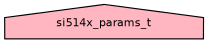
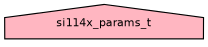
node "si514x_params_t": label "si514x_params_t" -> "si114x_params_t"
